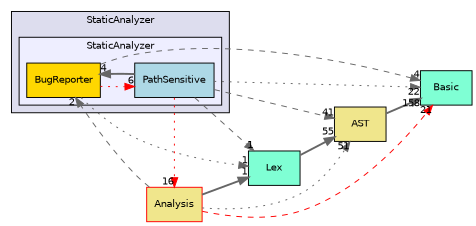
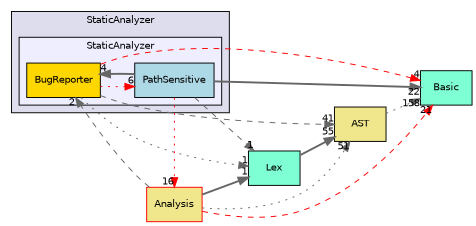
edge "BugReporter" -> "Basic": color gray40 -> red
edge "PathSensitive" -> "Basic": style dotted -> bold
edge "PathSensitive" -> "AST": now "BugReporter" -> "AST"
edge "AST" -> "Basic": style bold -> dotted
